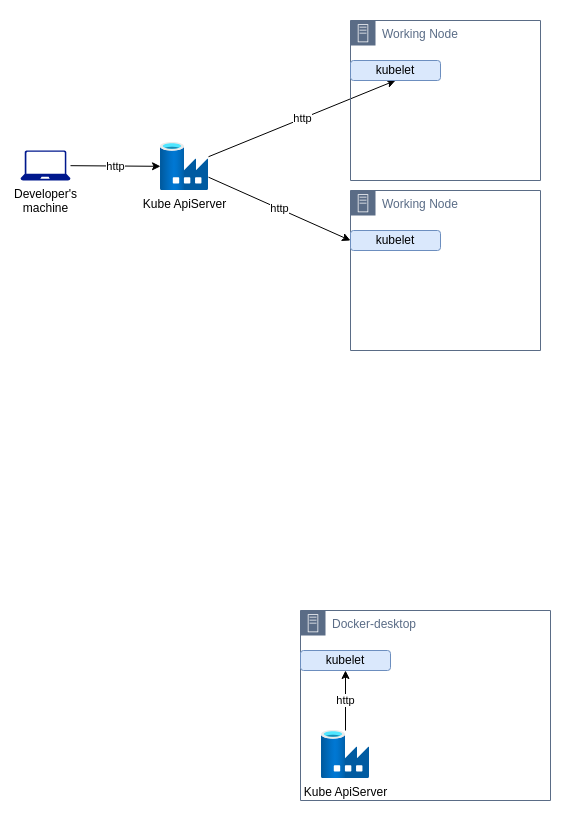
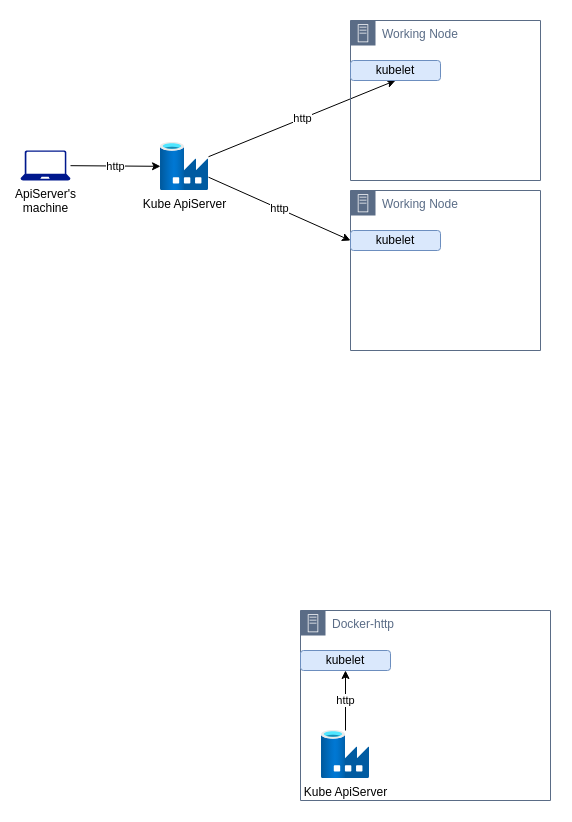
node "Developer's machine": label "Developer's machine" -> "ApiServer's machine"
node "Docker-desktop": label "Docker-desktop" -> "Docker-http"
